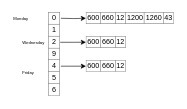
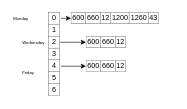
node "600 660 12 1200 1260 43": moved (130, 18) -> (115, 18)
node "0 1 2 9 4 5 6": label "0 1 2 9 4 5 6" -> "0 1 2 3 4 5 6"
